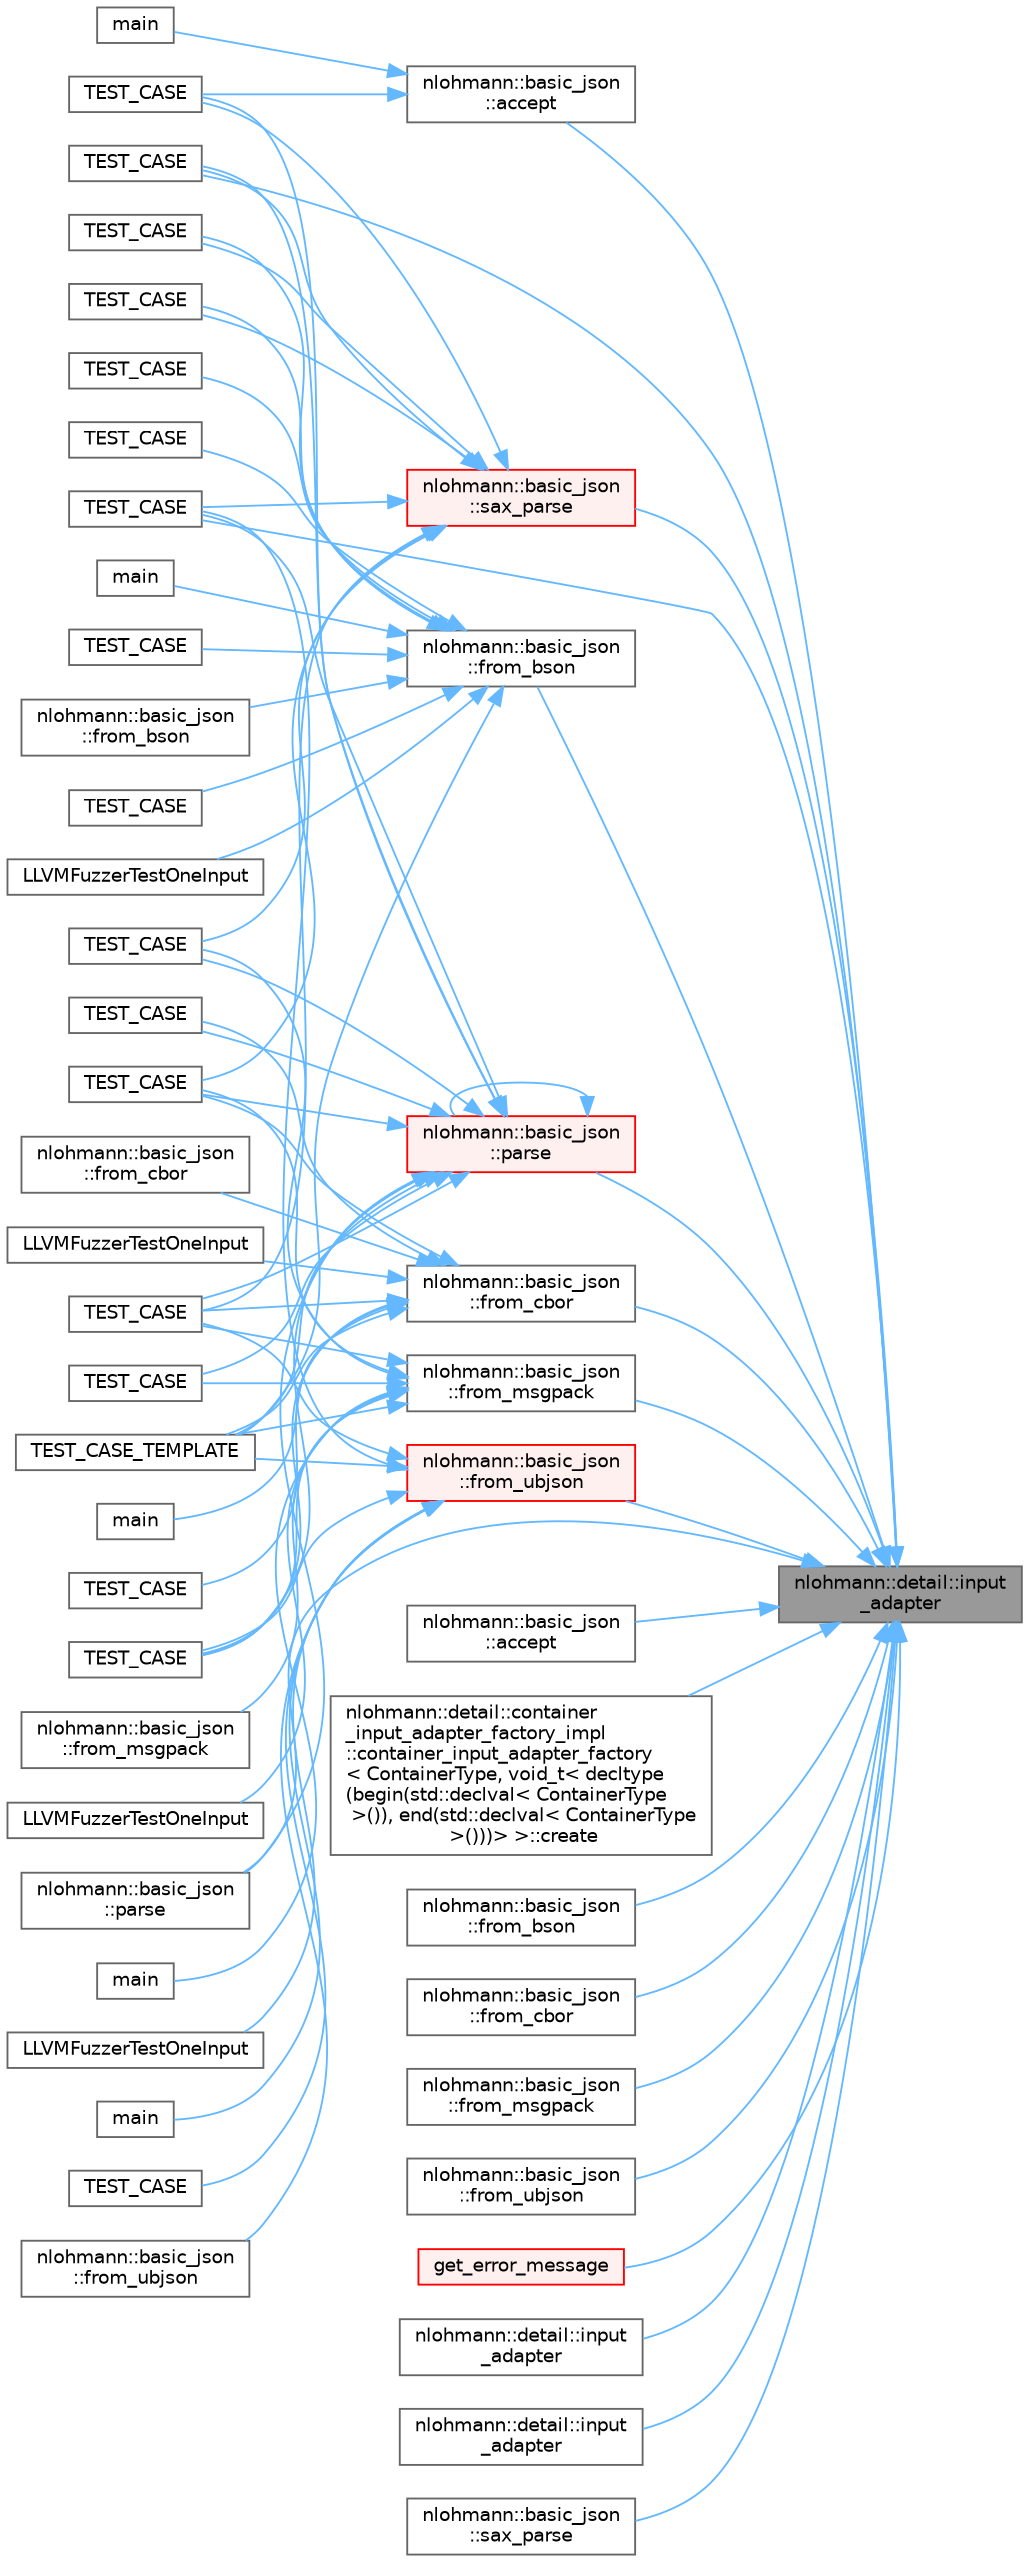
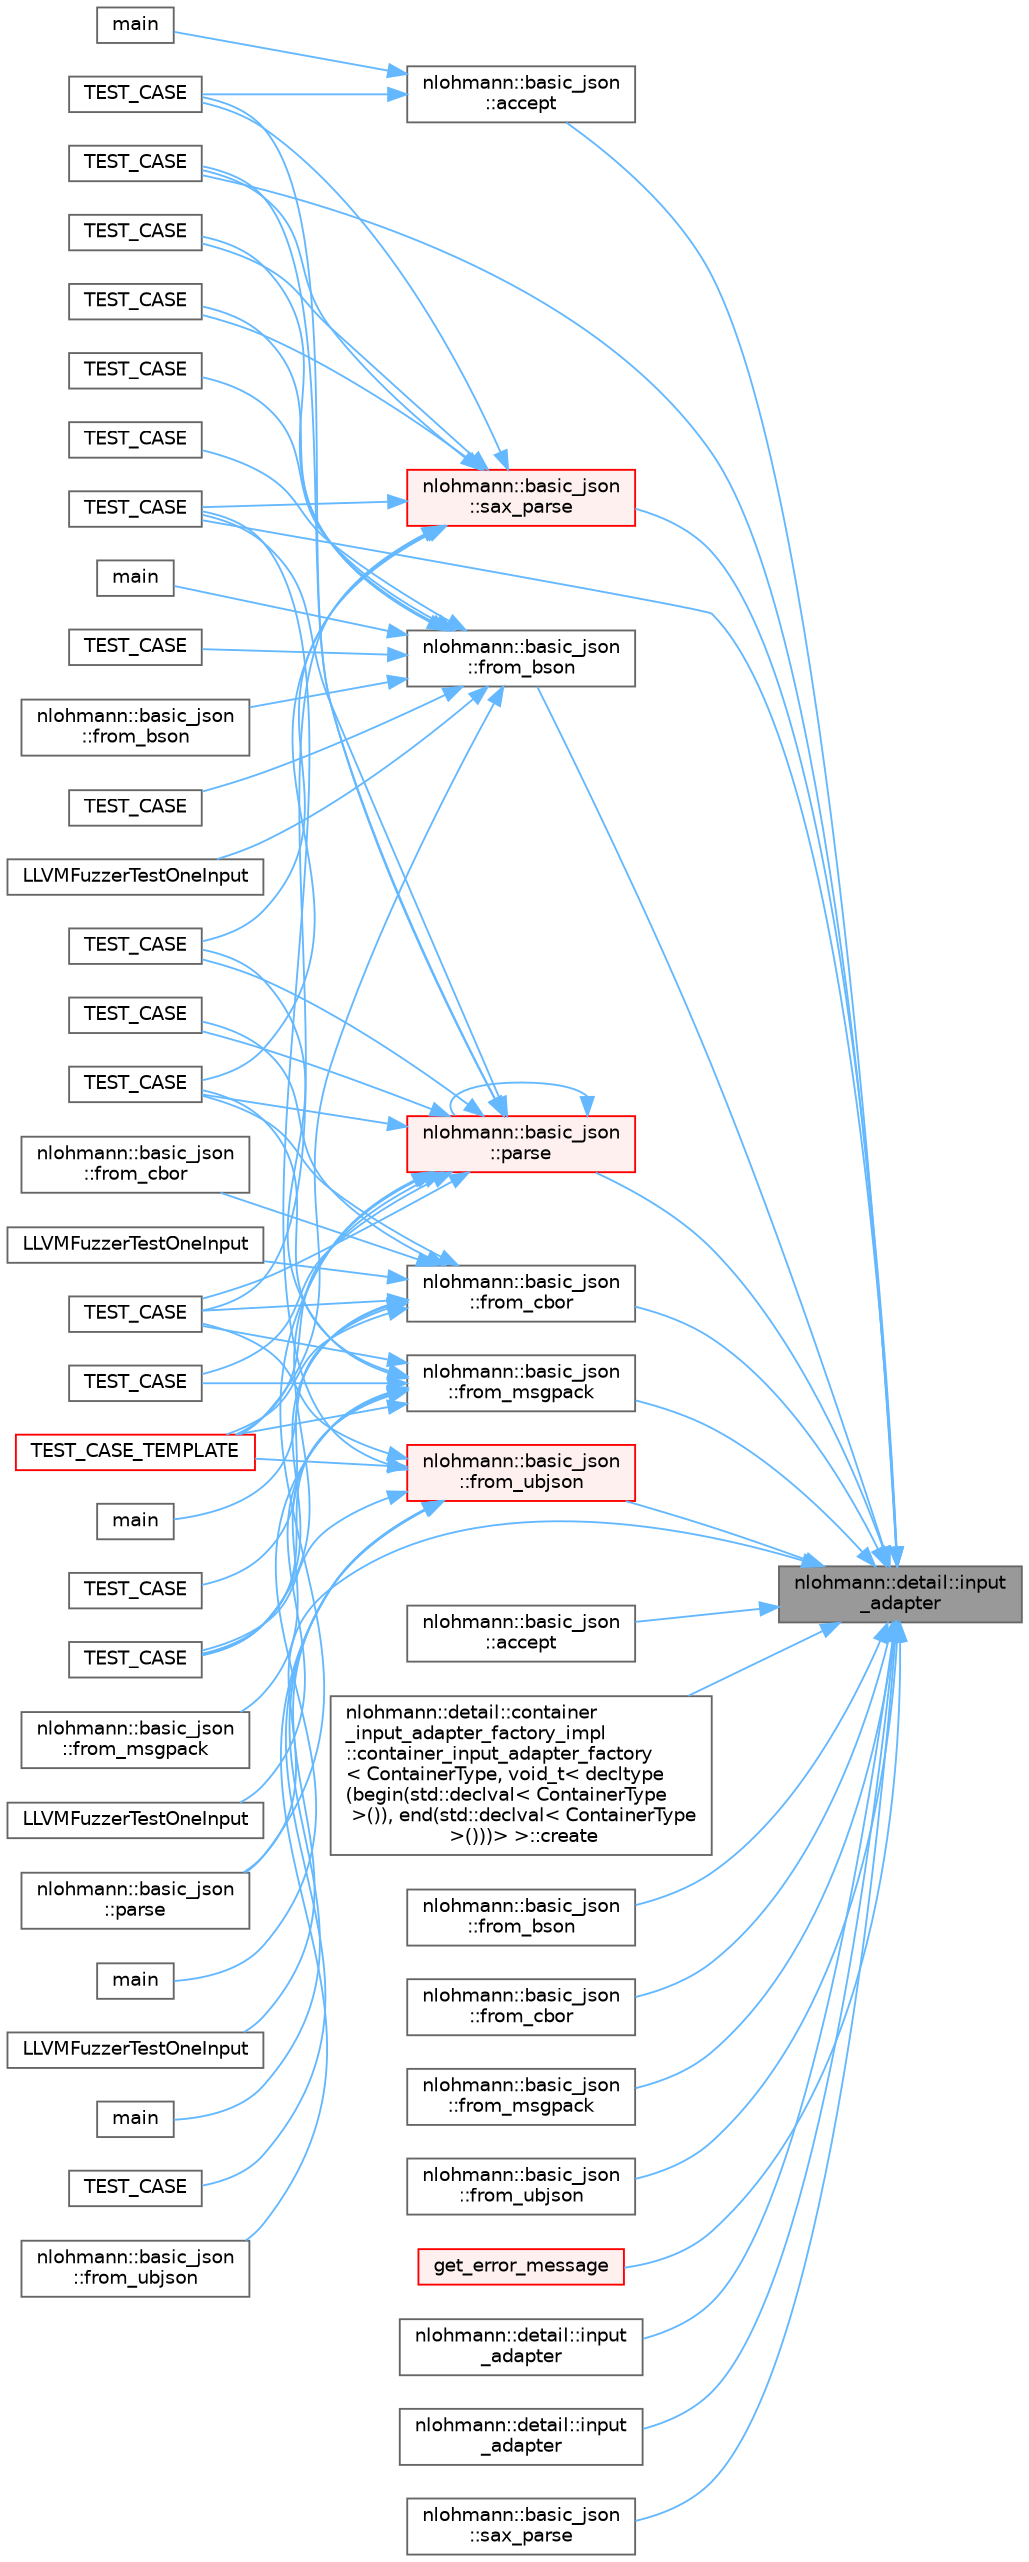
node "TEST_CASE_TEMPLATE": color grey40 -> red
